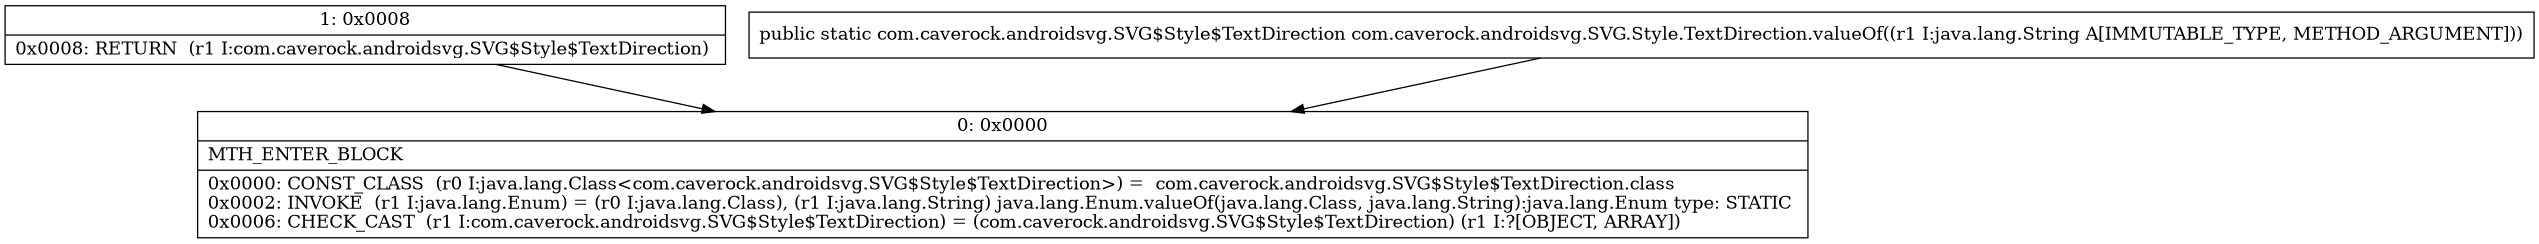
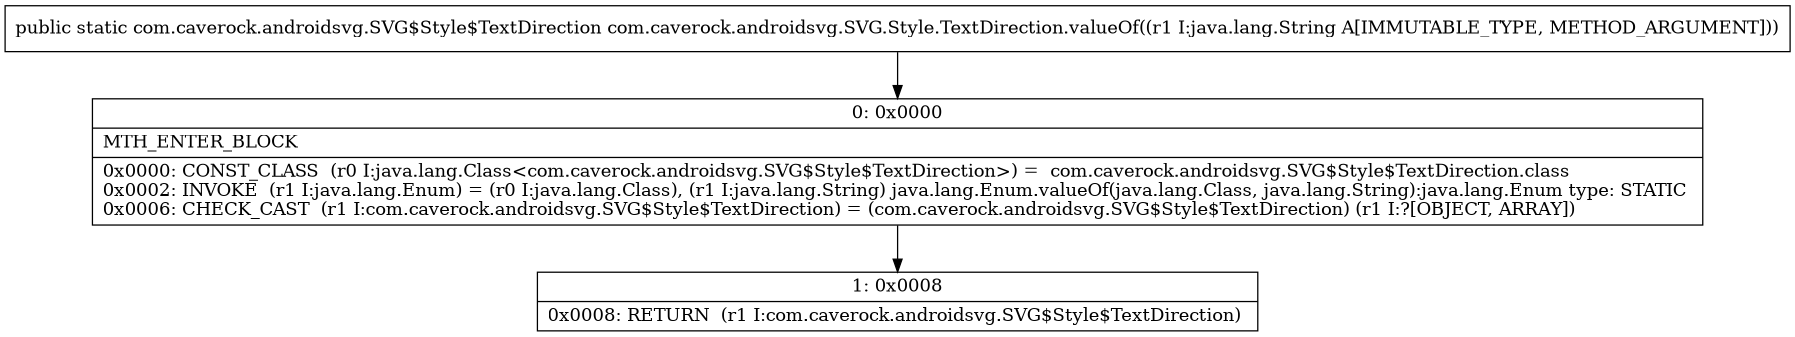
edge "1: 0x0008" -> "0: 0x0000": reversed
